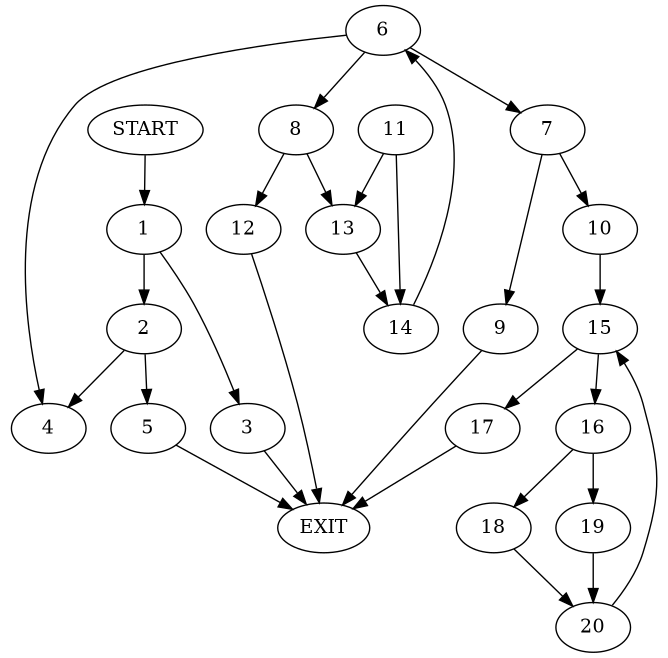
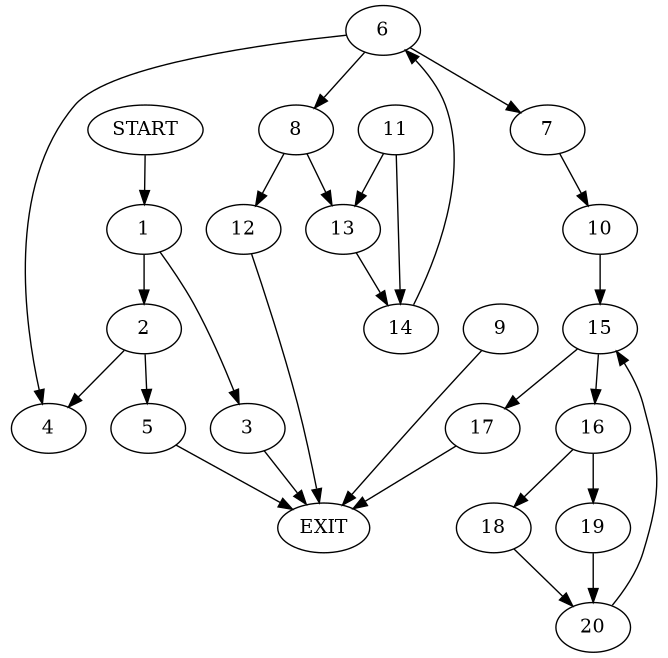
edge "7" -> "9": removed
